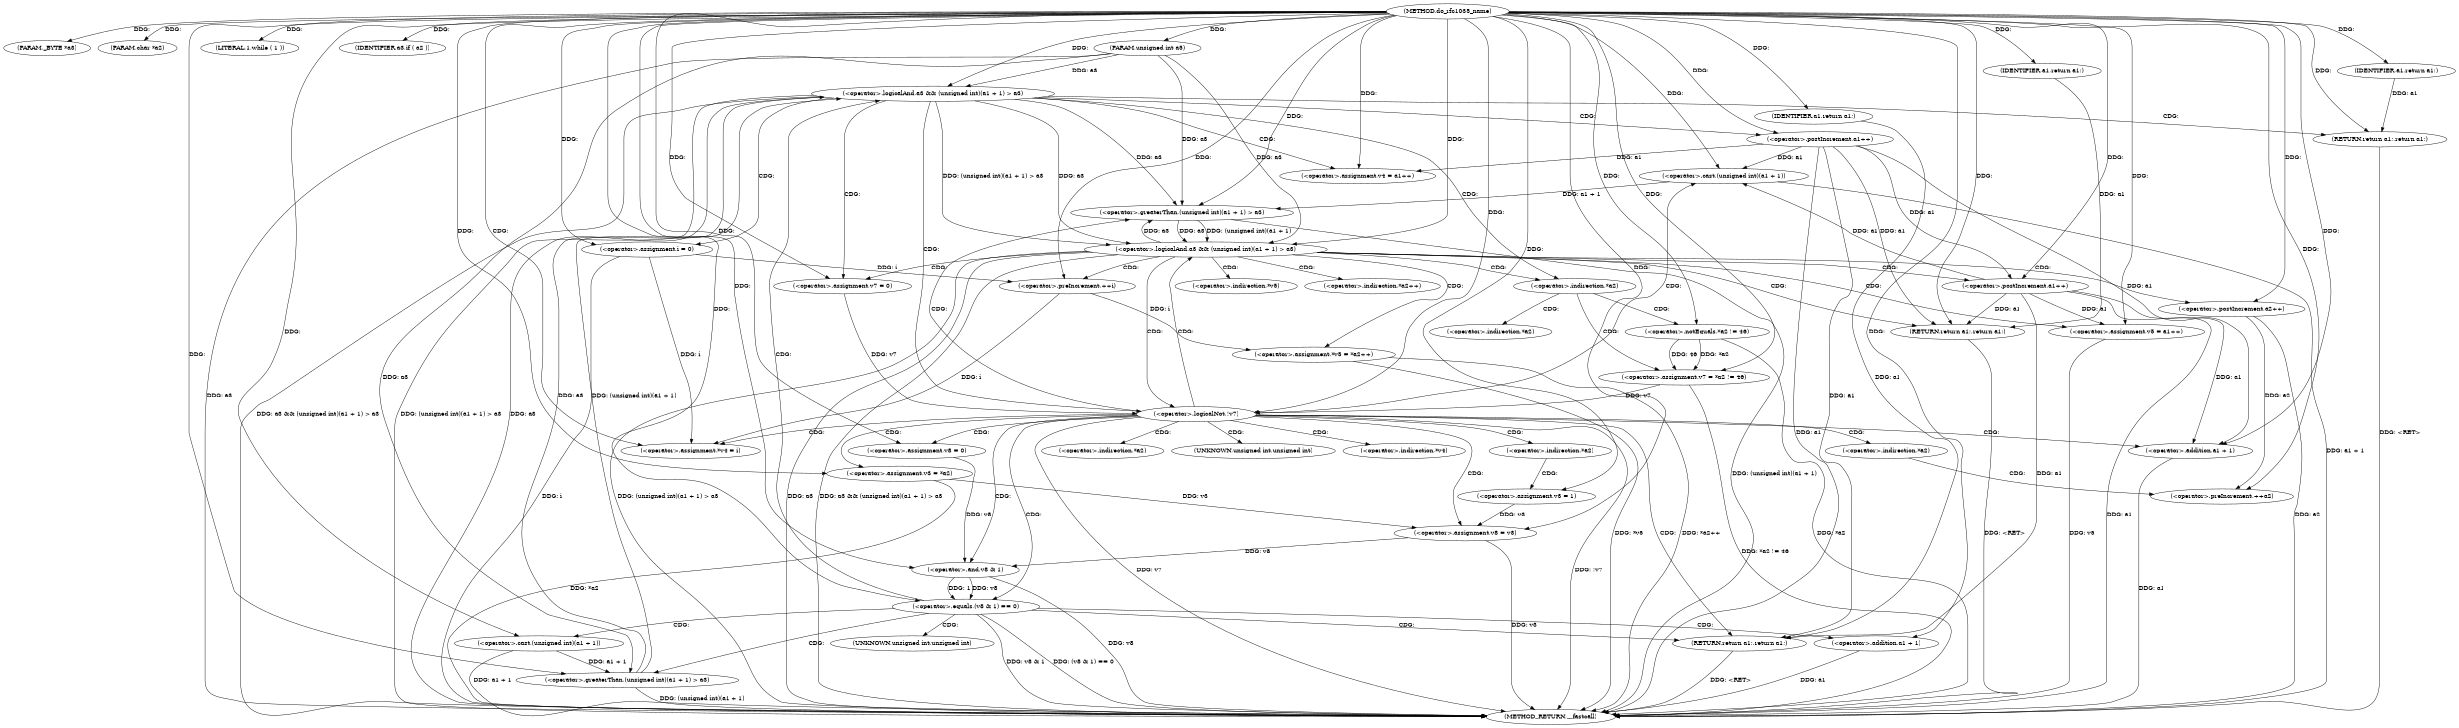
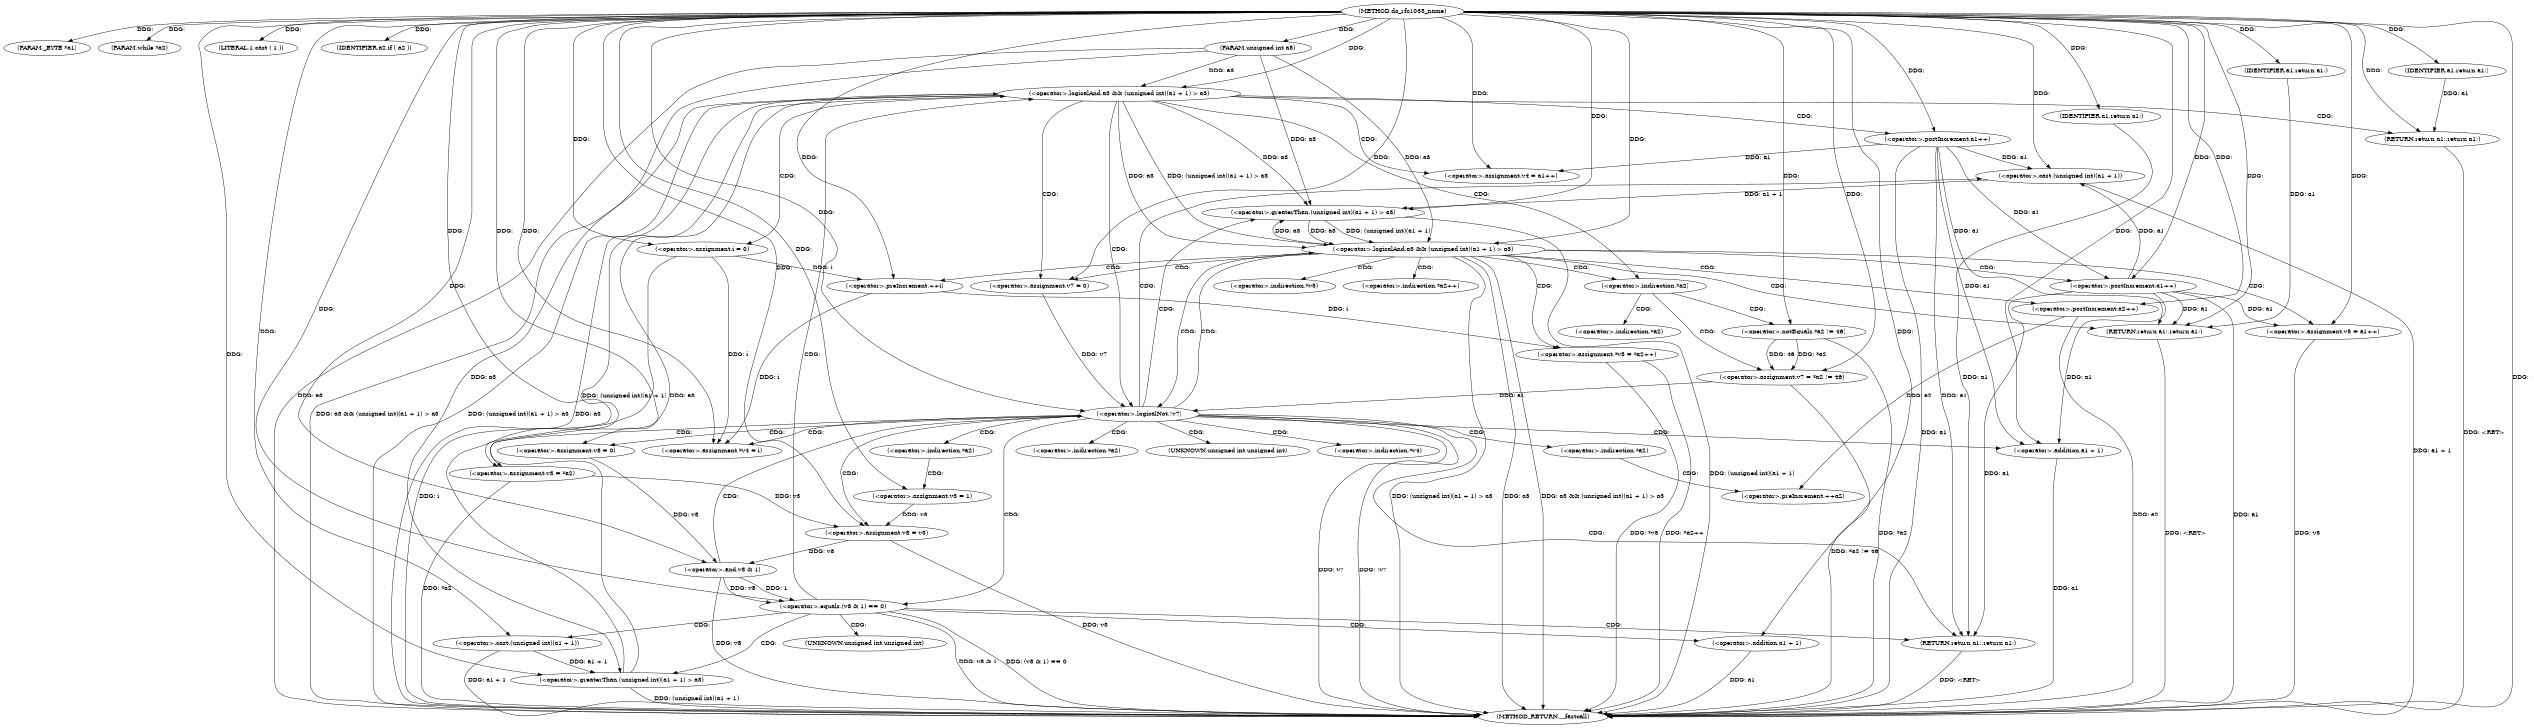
edge "(METHOD,do_rfc1035_name)" -> "(<operator>.preIncrement,++a2)": now "(METHOD,do_rfc1035_name)" -> "(METHOD_RETURN,__fastcall)"
node "(PARAM,_BYTE *a3)": label "(PARAM,_BYTE *a3)" -> "(PARAM,_BYTE *a1)"
node "(PARAM,char *a2)": label "(PARAM,char *a2)" -> "(PARAM,while *a2)"
node "(LITERAL,1,while ( 1 ))": label "(LITERAL,1,while ( 1 ))" -> "(LITERAL,1,cast ( 1 ))"
node "(IDENTIFIER,a3,if ( a2 ))": label "(IDENTIFIER,a3,if ( a2 ))" -> "(IDENTIFIER,a2,if ( a2 ))"
edge "(METHOD,do_rfc1035_name)" -> "(<operator>.assignment,*v4 = i)": label "CDG: " -> "DDG: "
edge "(<operator>.assignment,v7 = *a2 != 46)" -> "(<operator>.logicalNot,!v7)": label "DDG: v7" -> "DDG: a1"
edge "(<operator>.logicalNot,!v7)" -> "(<operator>.and,v8 & 1)": reversed
